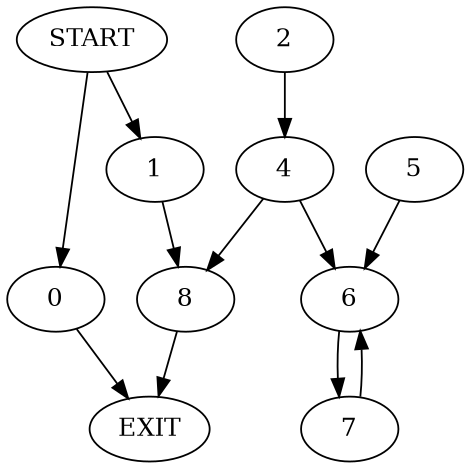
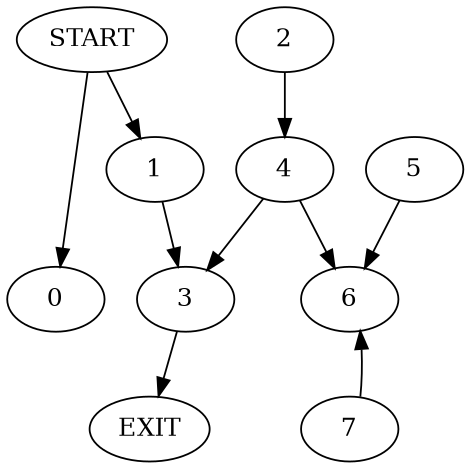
node "8": label "8" -> "3"
edge "6" -> "7": removed
edge "0" -> "EXIT": removed
